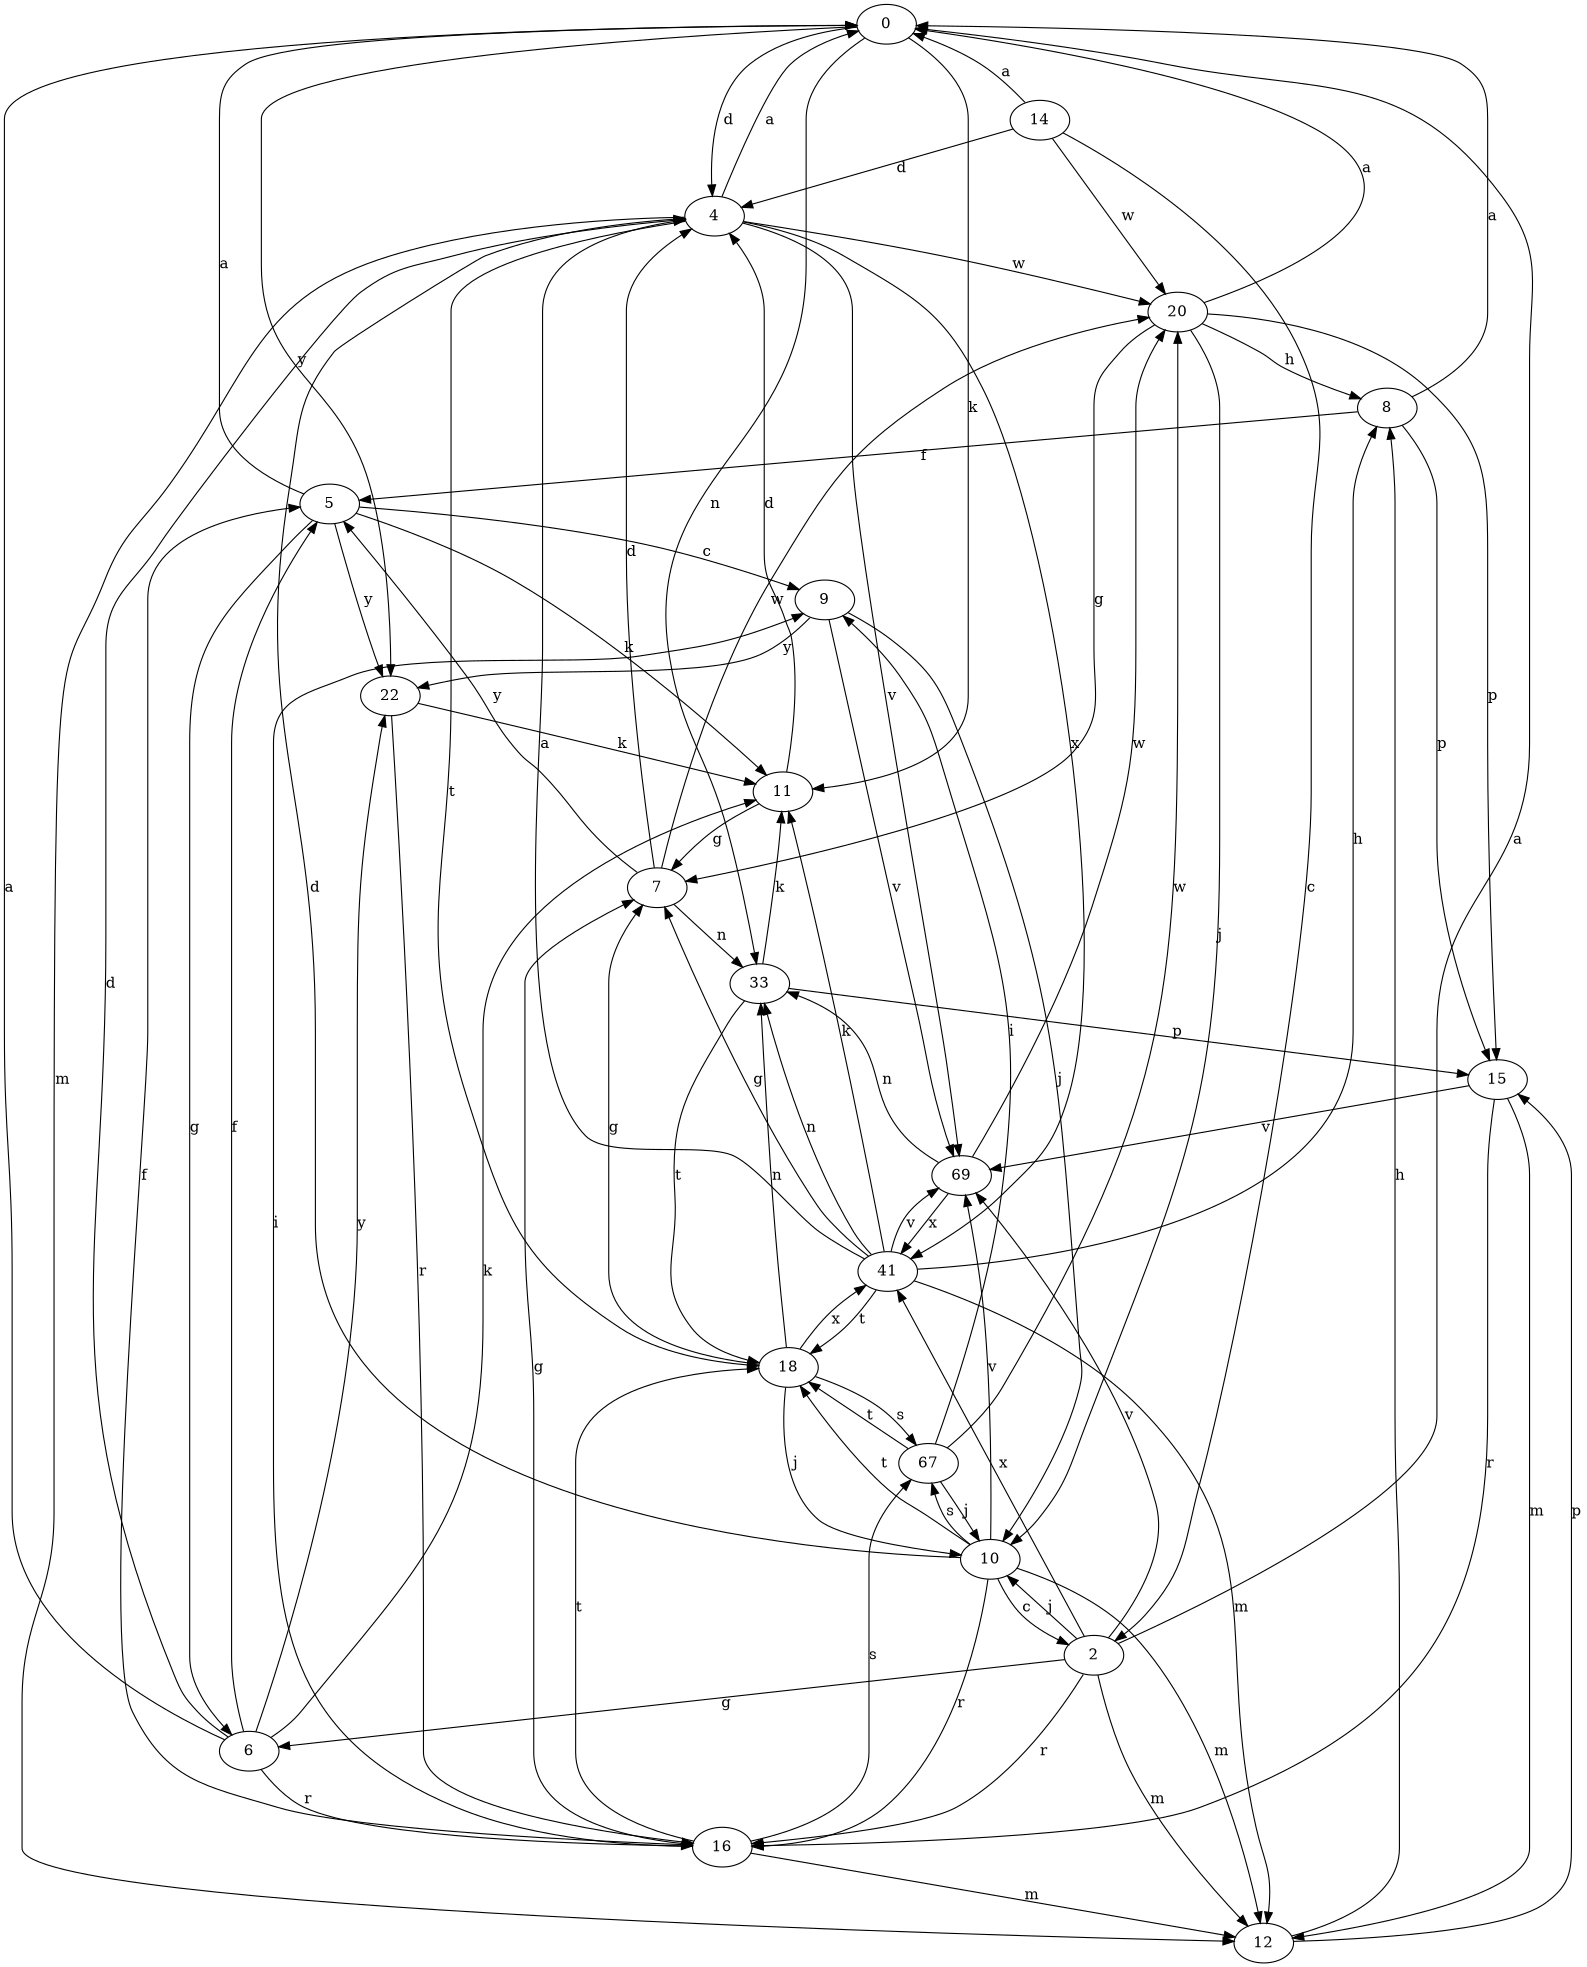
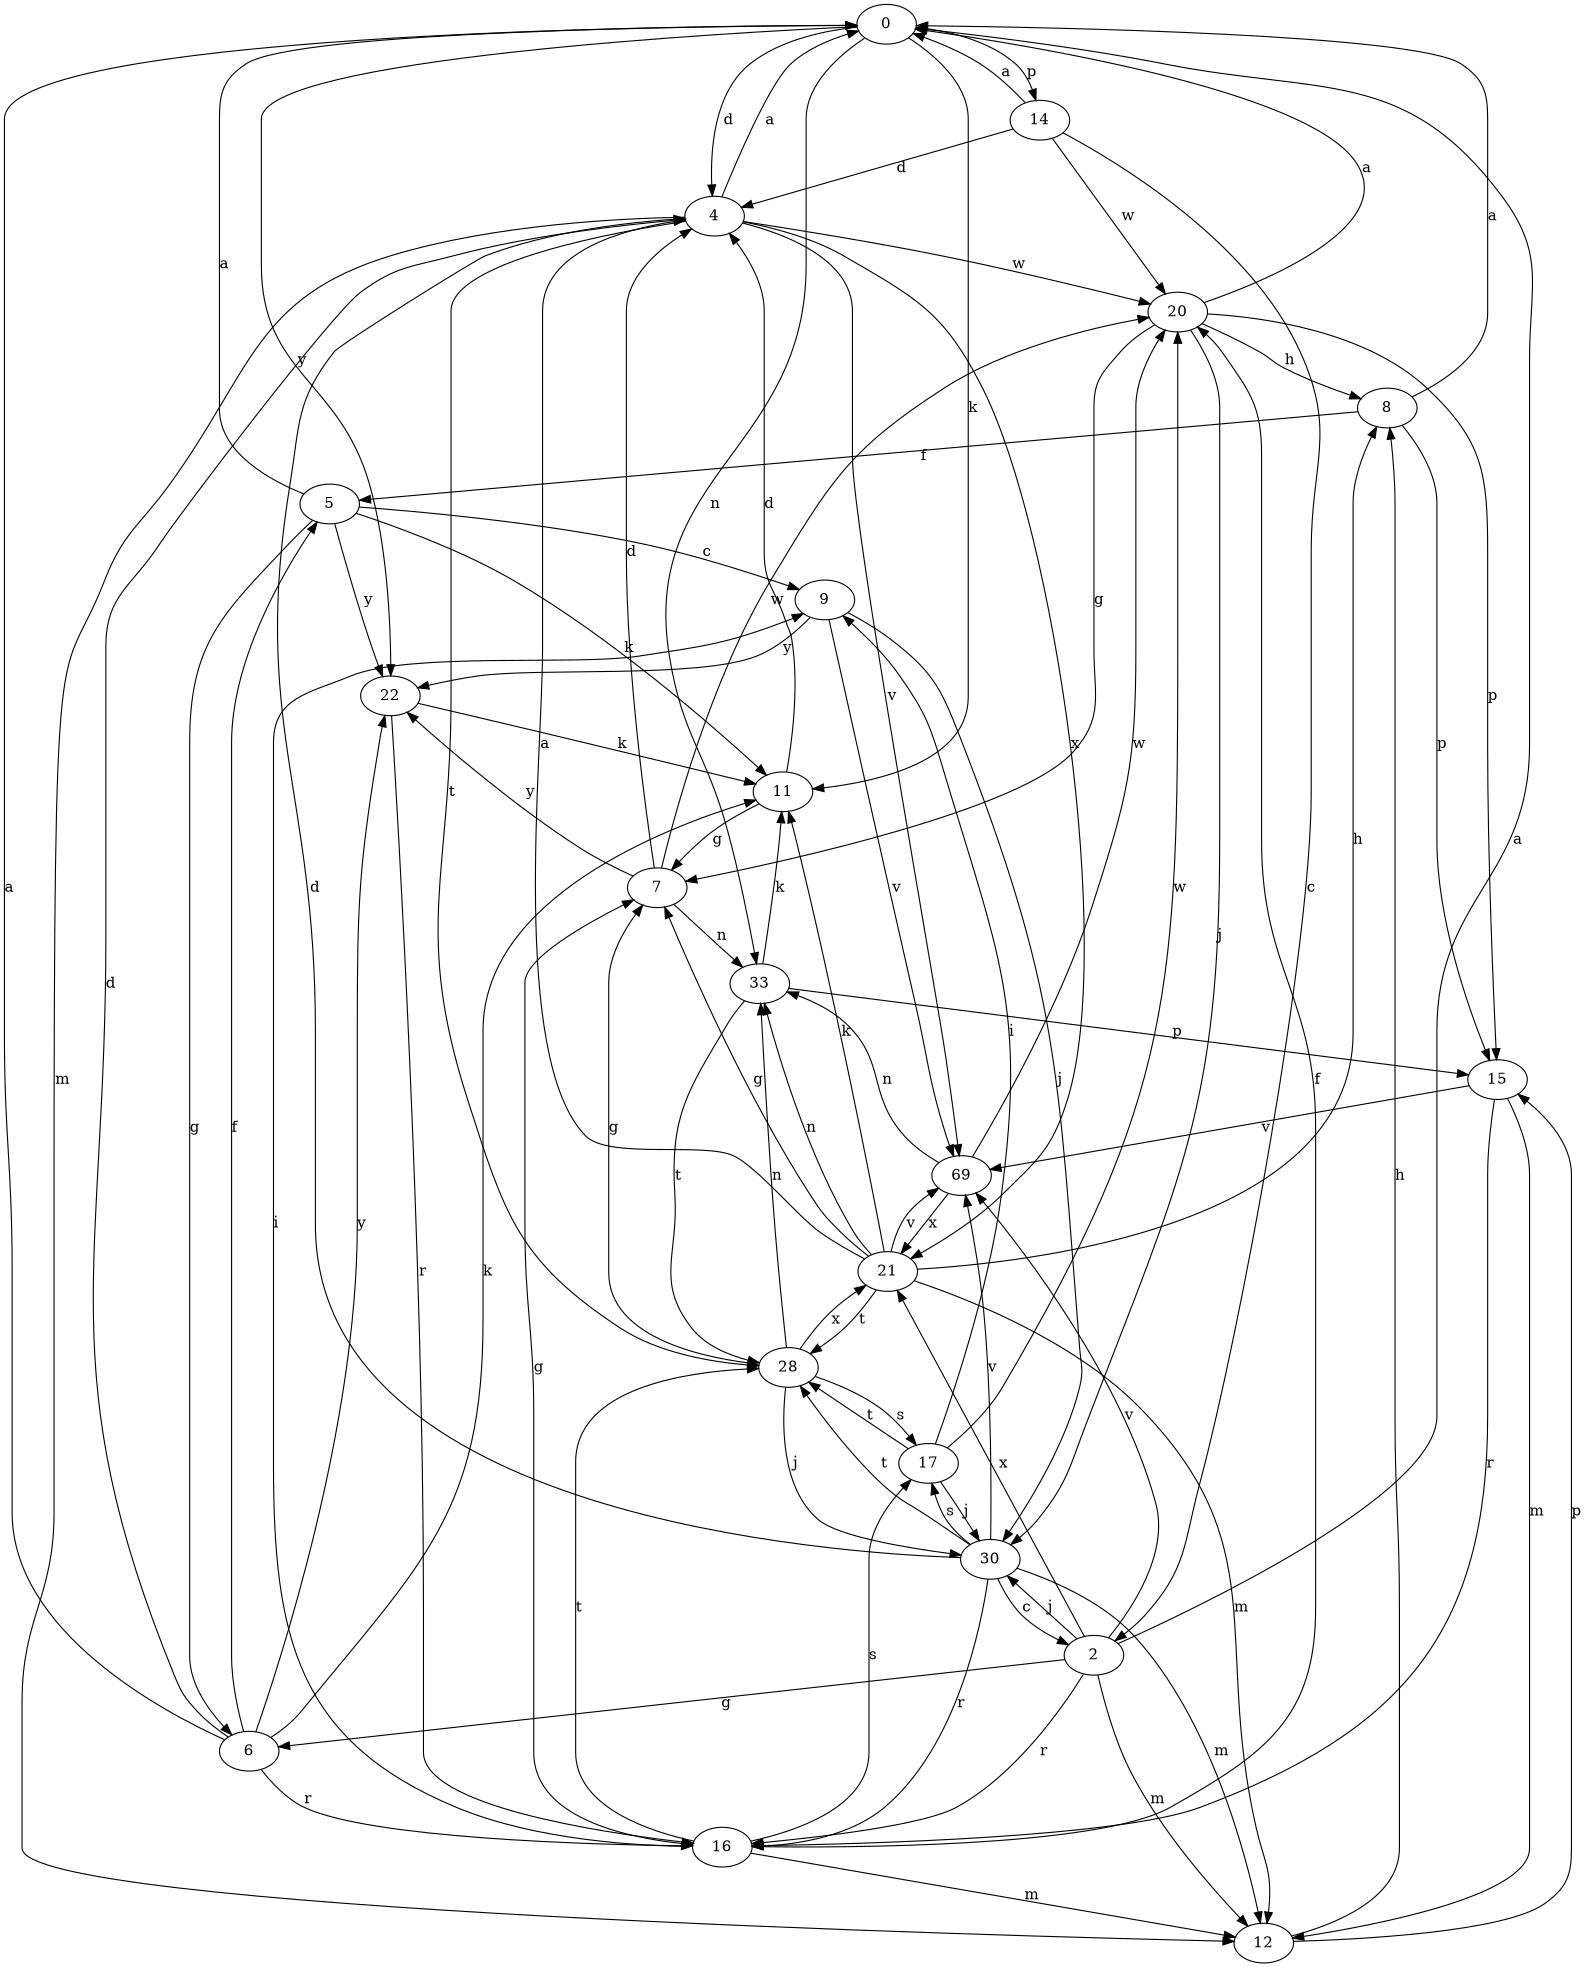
edge "0" -> "14": added, label "p"
edge "7" -> "5": now "7" -> "22"
node "41": label "41" -> "21"
edge "16" -> "5": now "16" -> "20"
node "18": label "18" -> "28"
node "67": label "67" -> "17"
node "10": label "10" -> "30"
